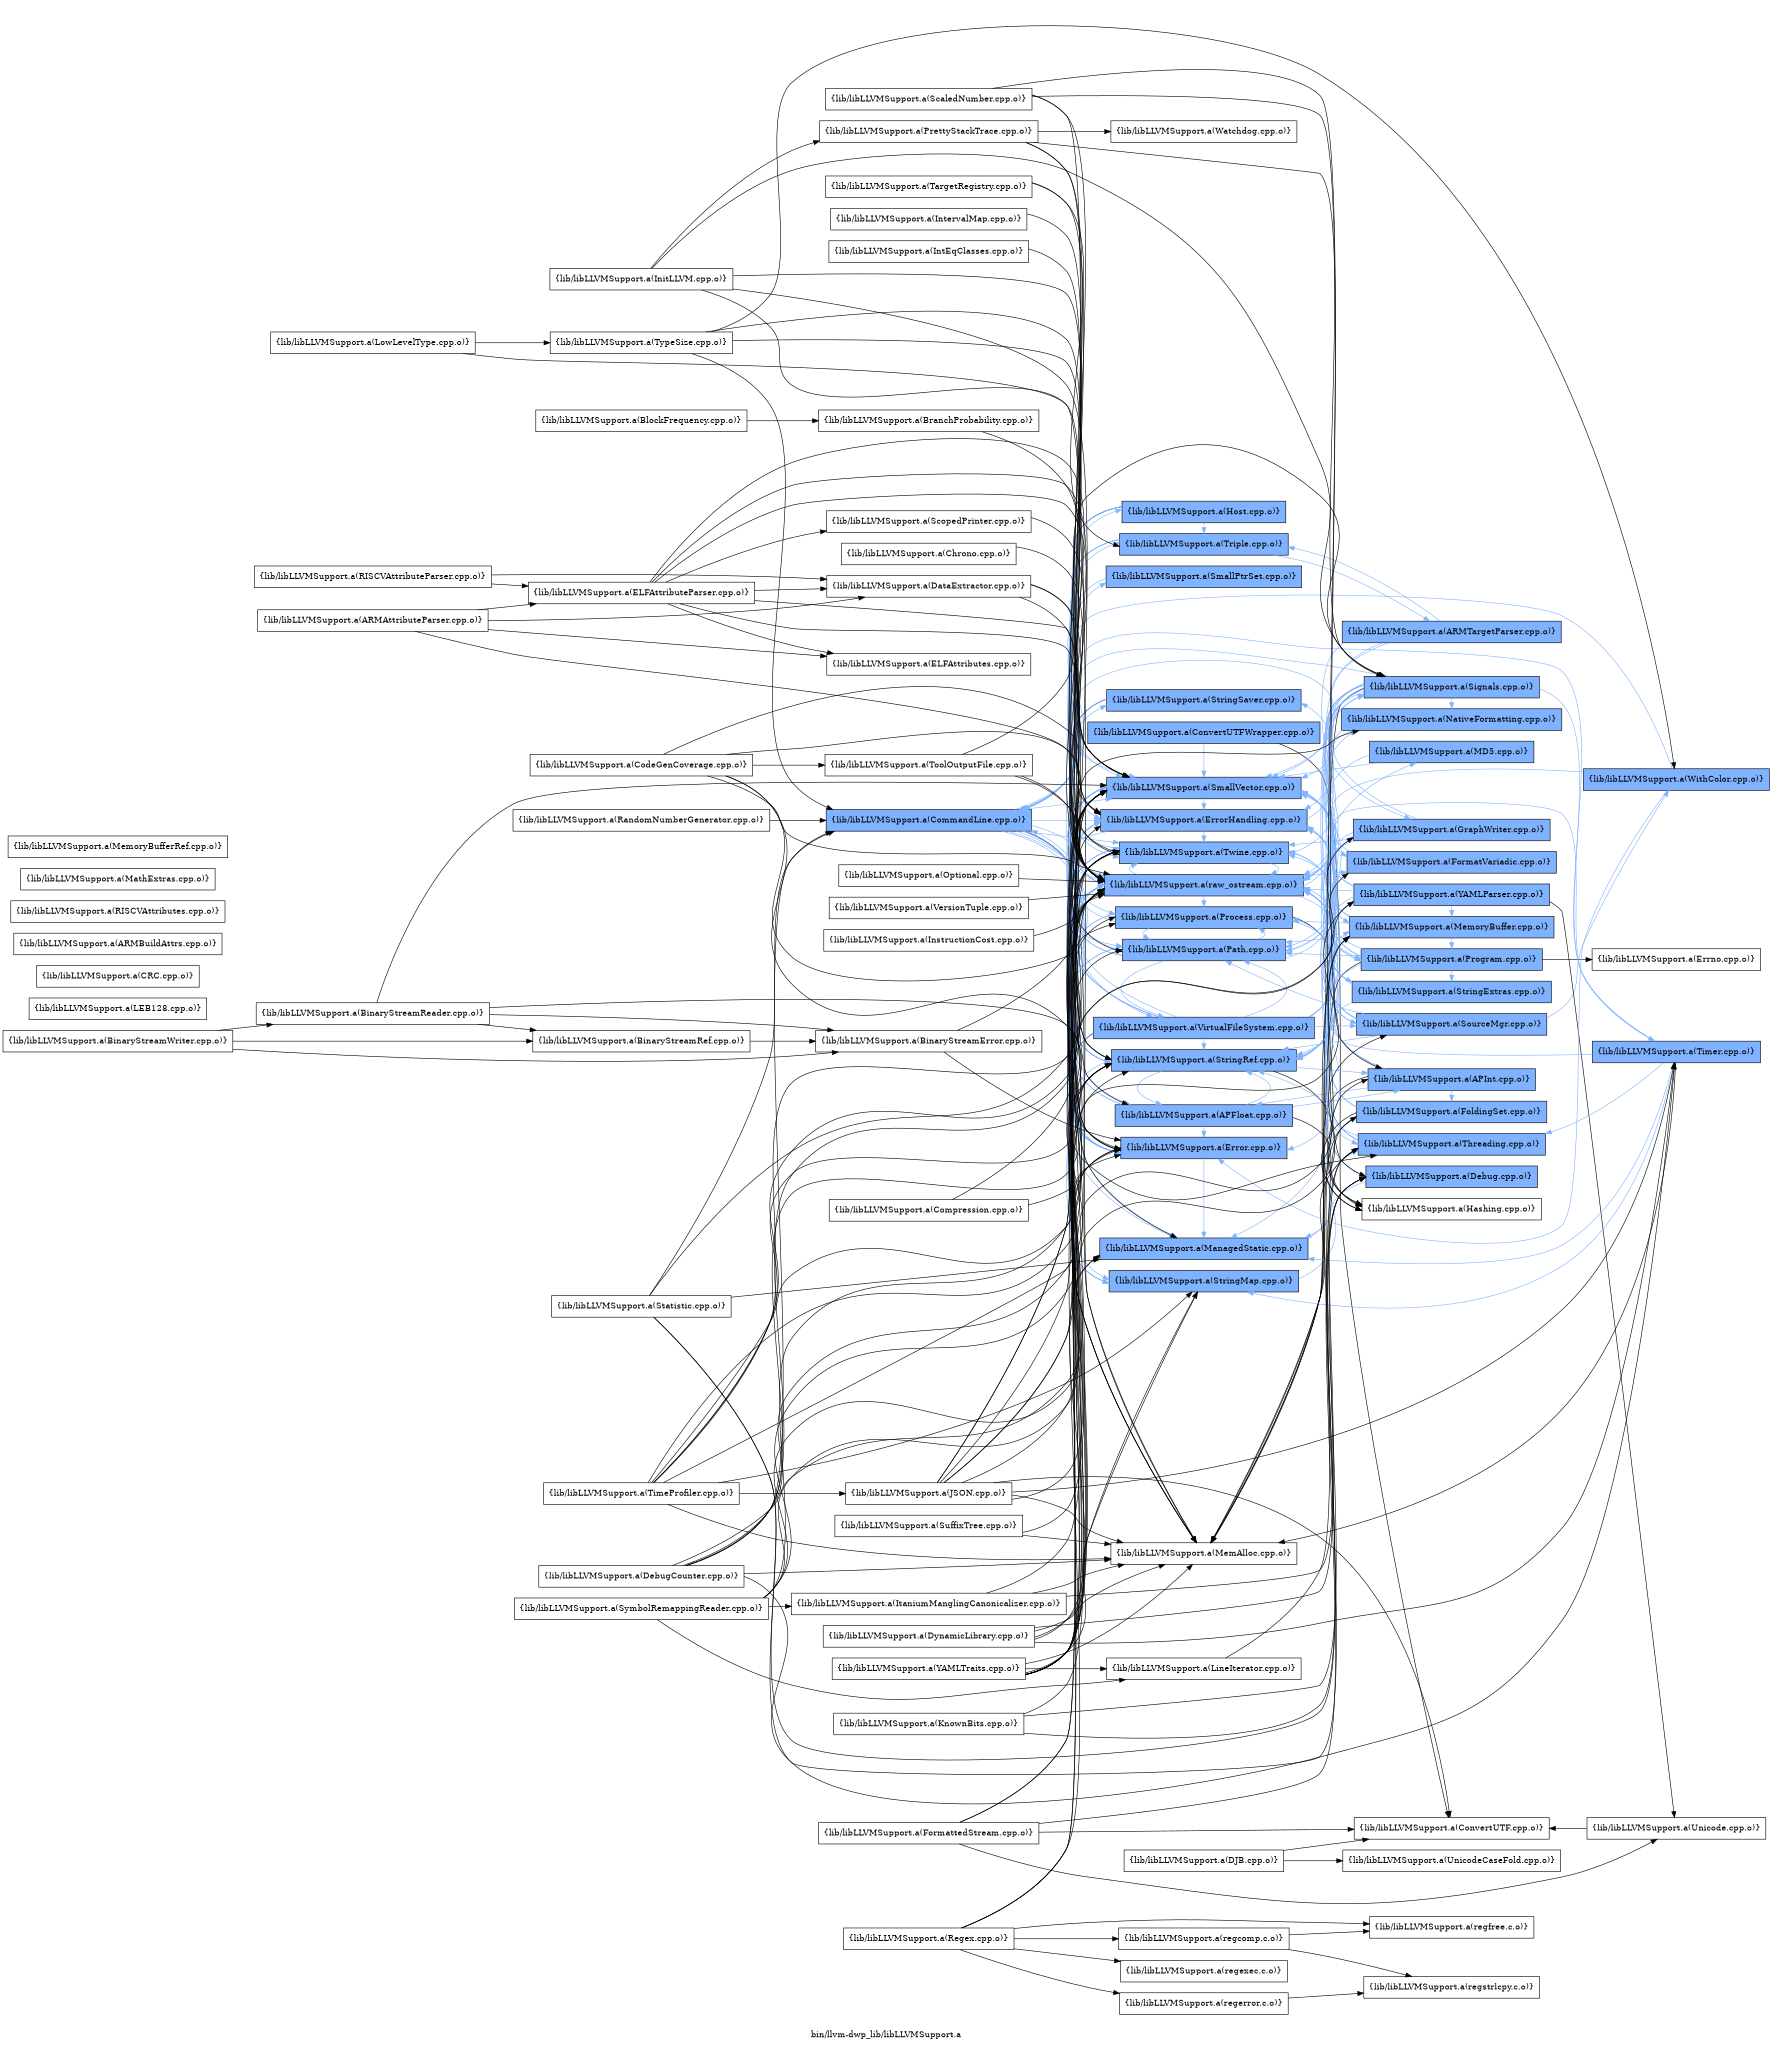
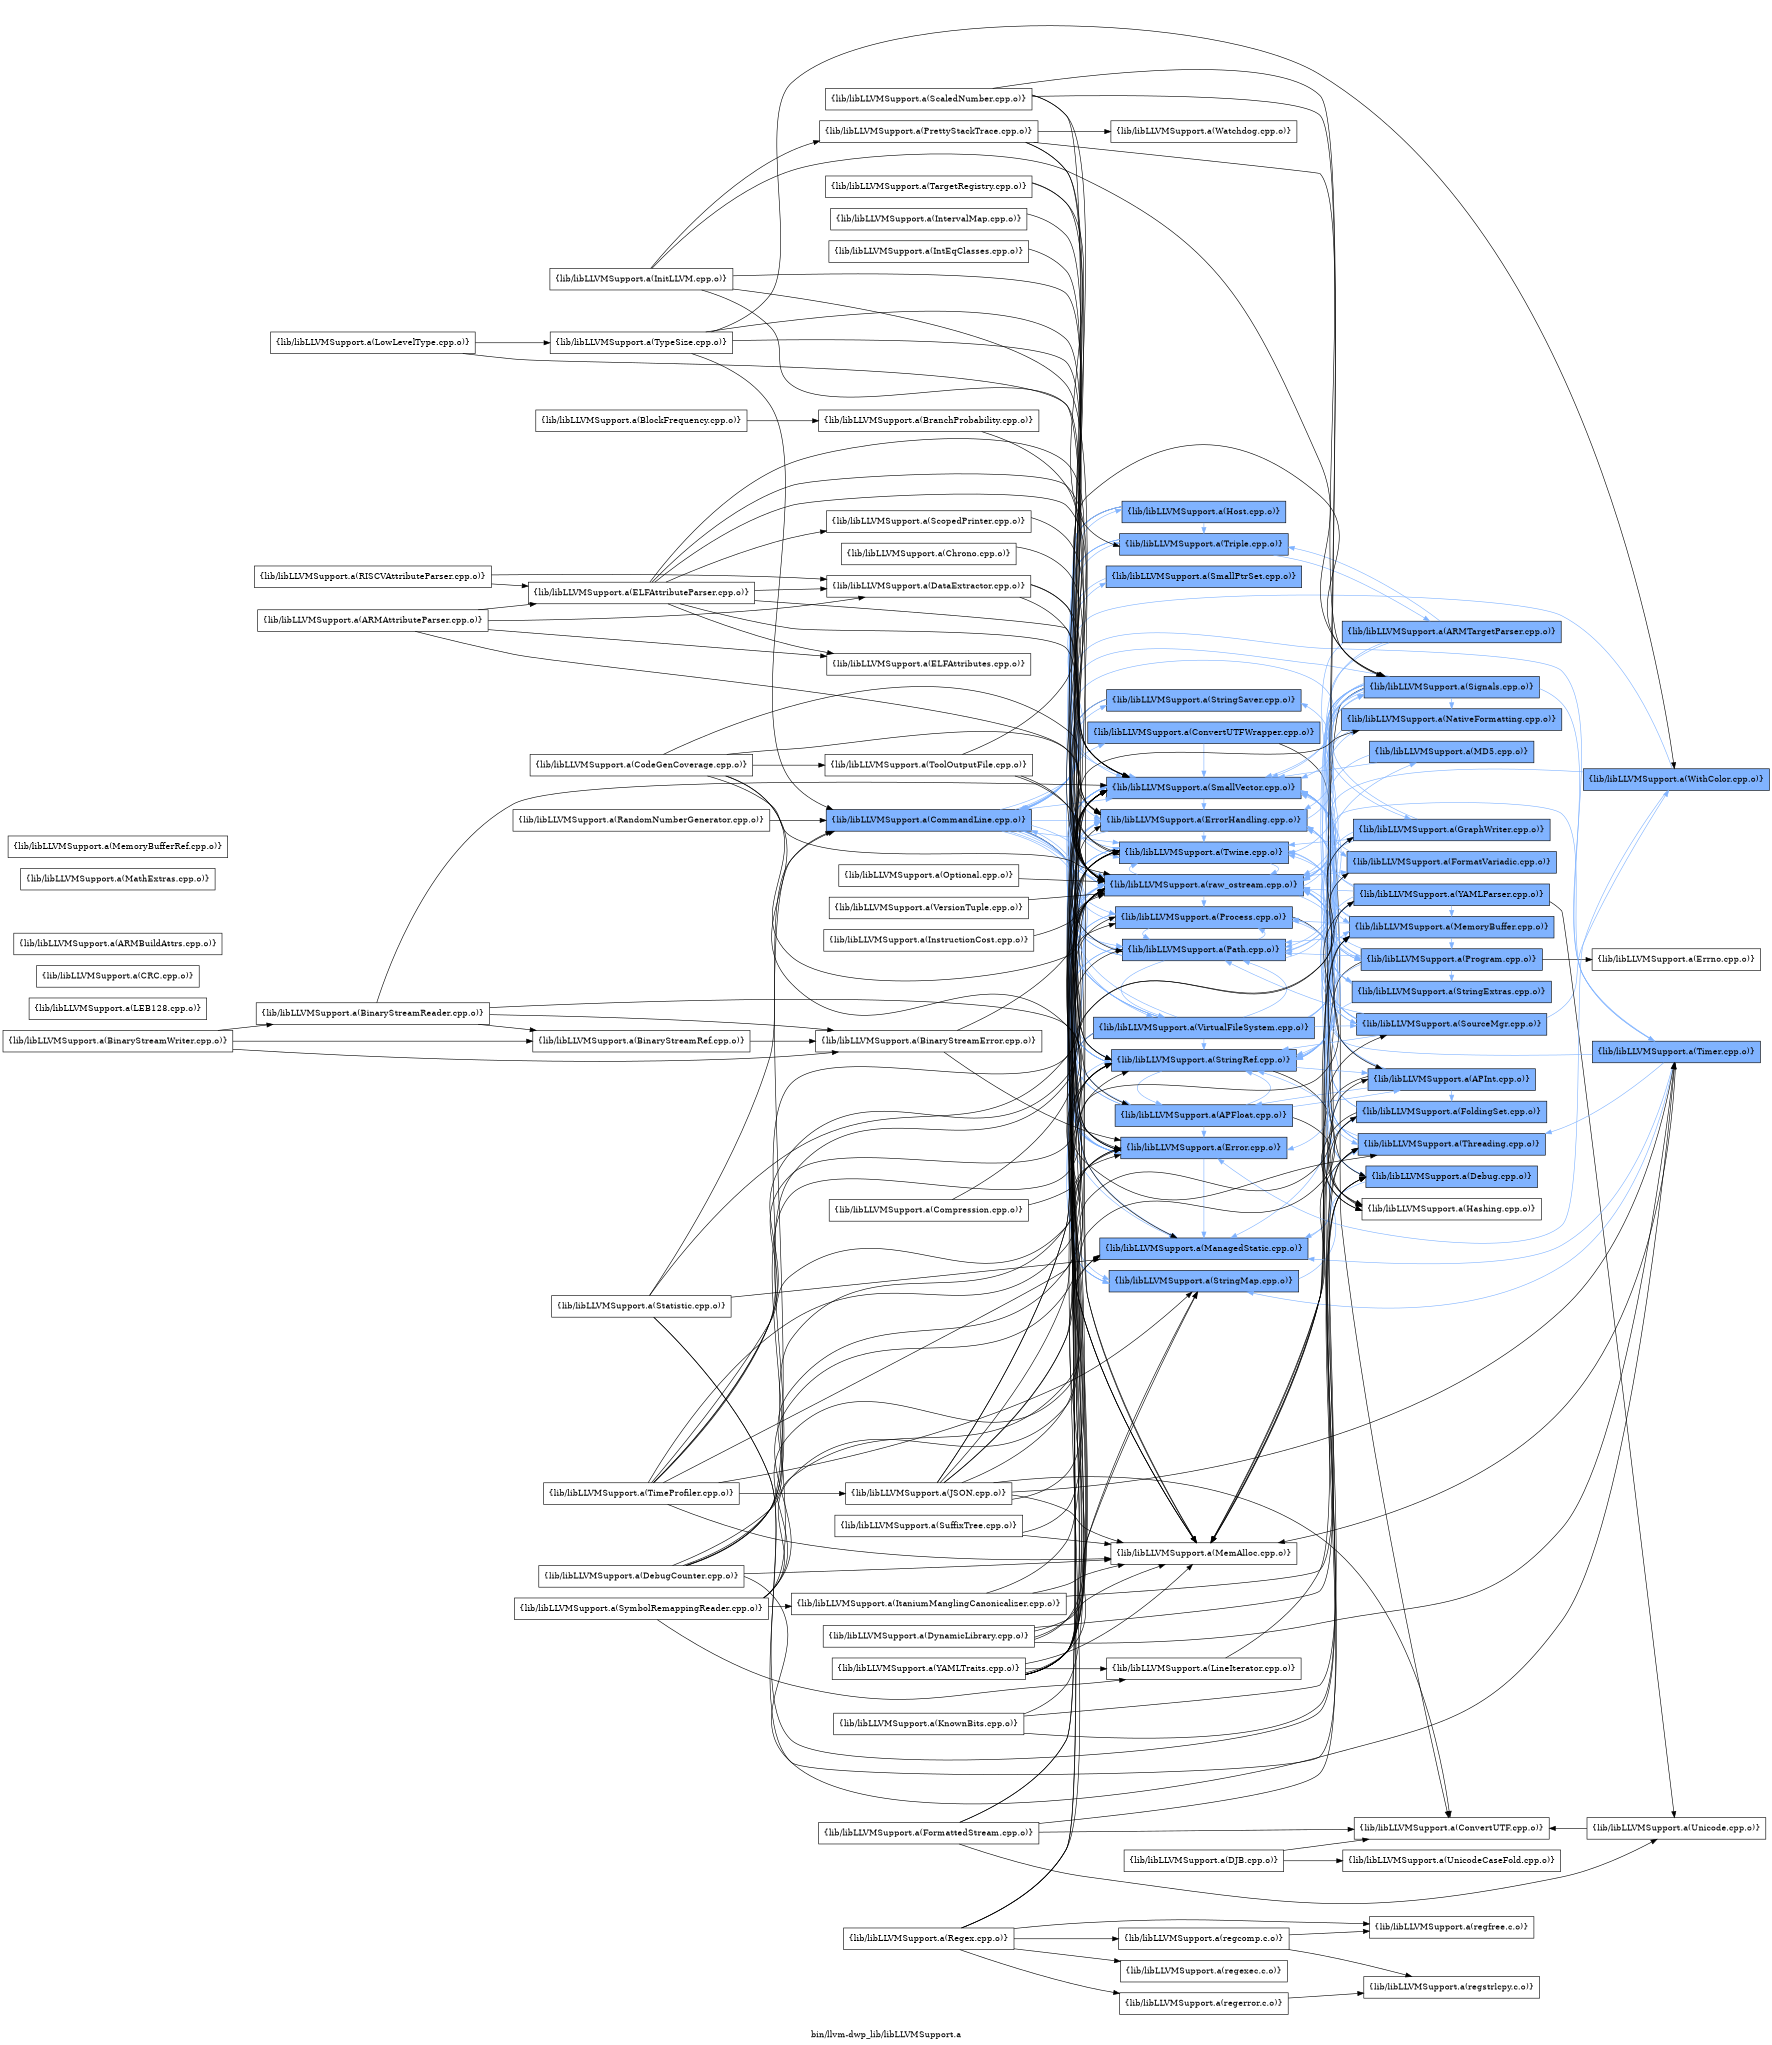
edge "{lib/libLLVMSupport.a(CommandLine.cpp.o)}" -> "{lib/libLLVMSupport.a(ConvertUTFWrapper.cpp.o)}": added
node "{lib/libLLVMSupport.a(RISCVAttributes.cpp.o)}": removed
